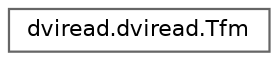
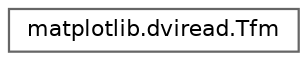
node "dviread.dviread.Tfm": label "dviread.dviread.Tfm" -> "matplotlib.dviread.Tfm"
